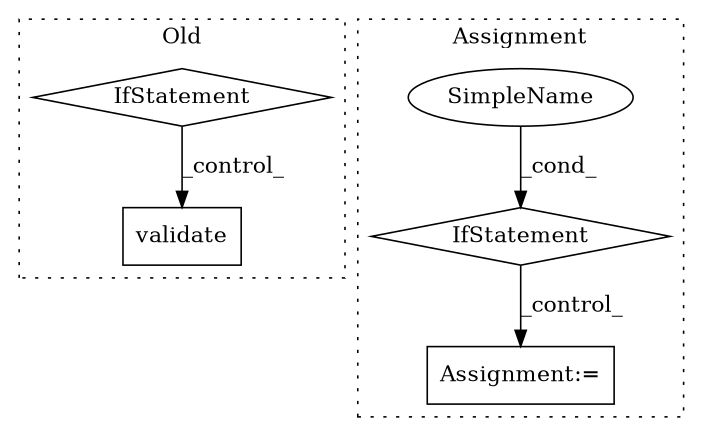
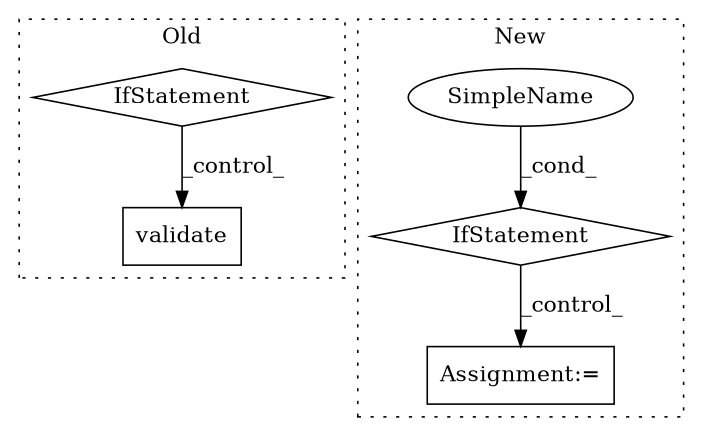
cluster "Assignment": label "Assignment" -> "New"
